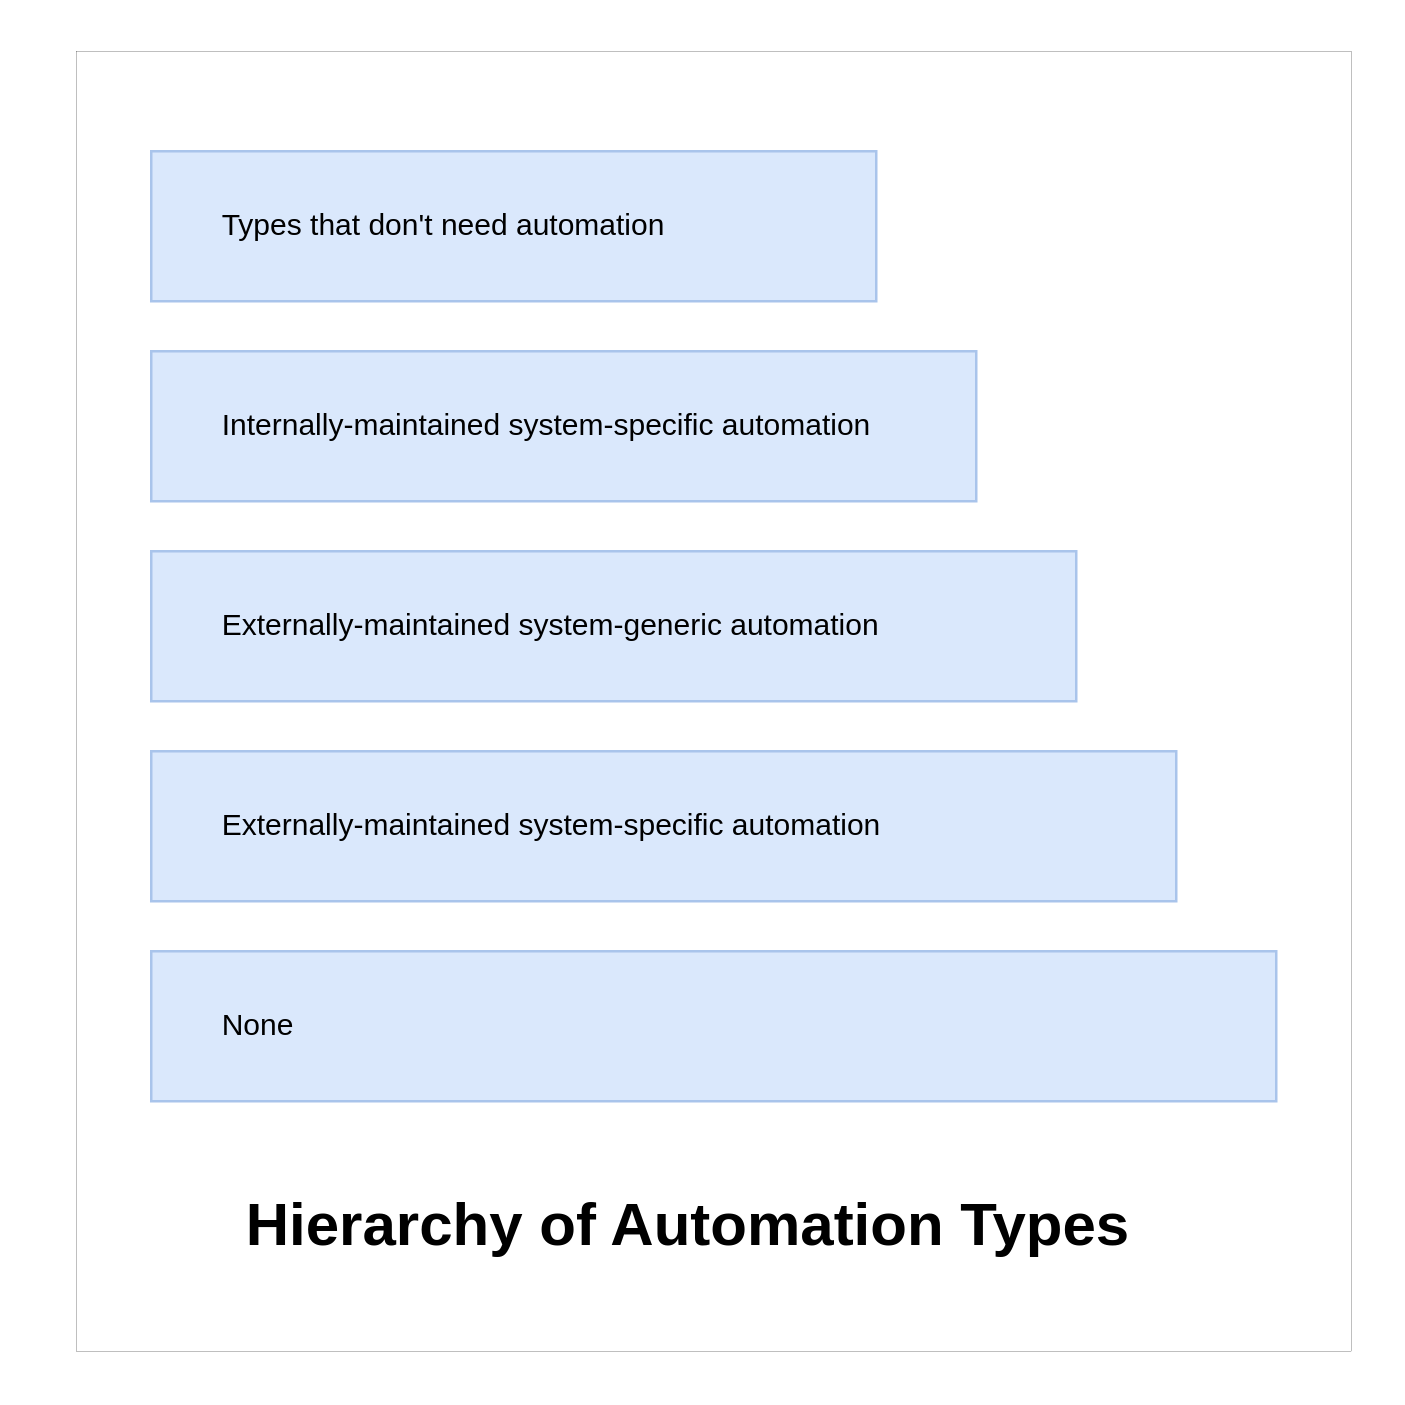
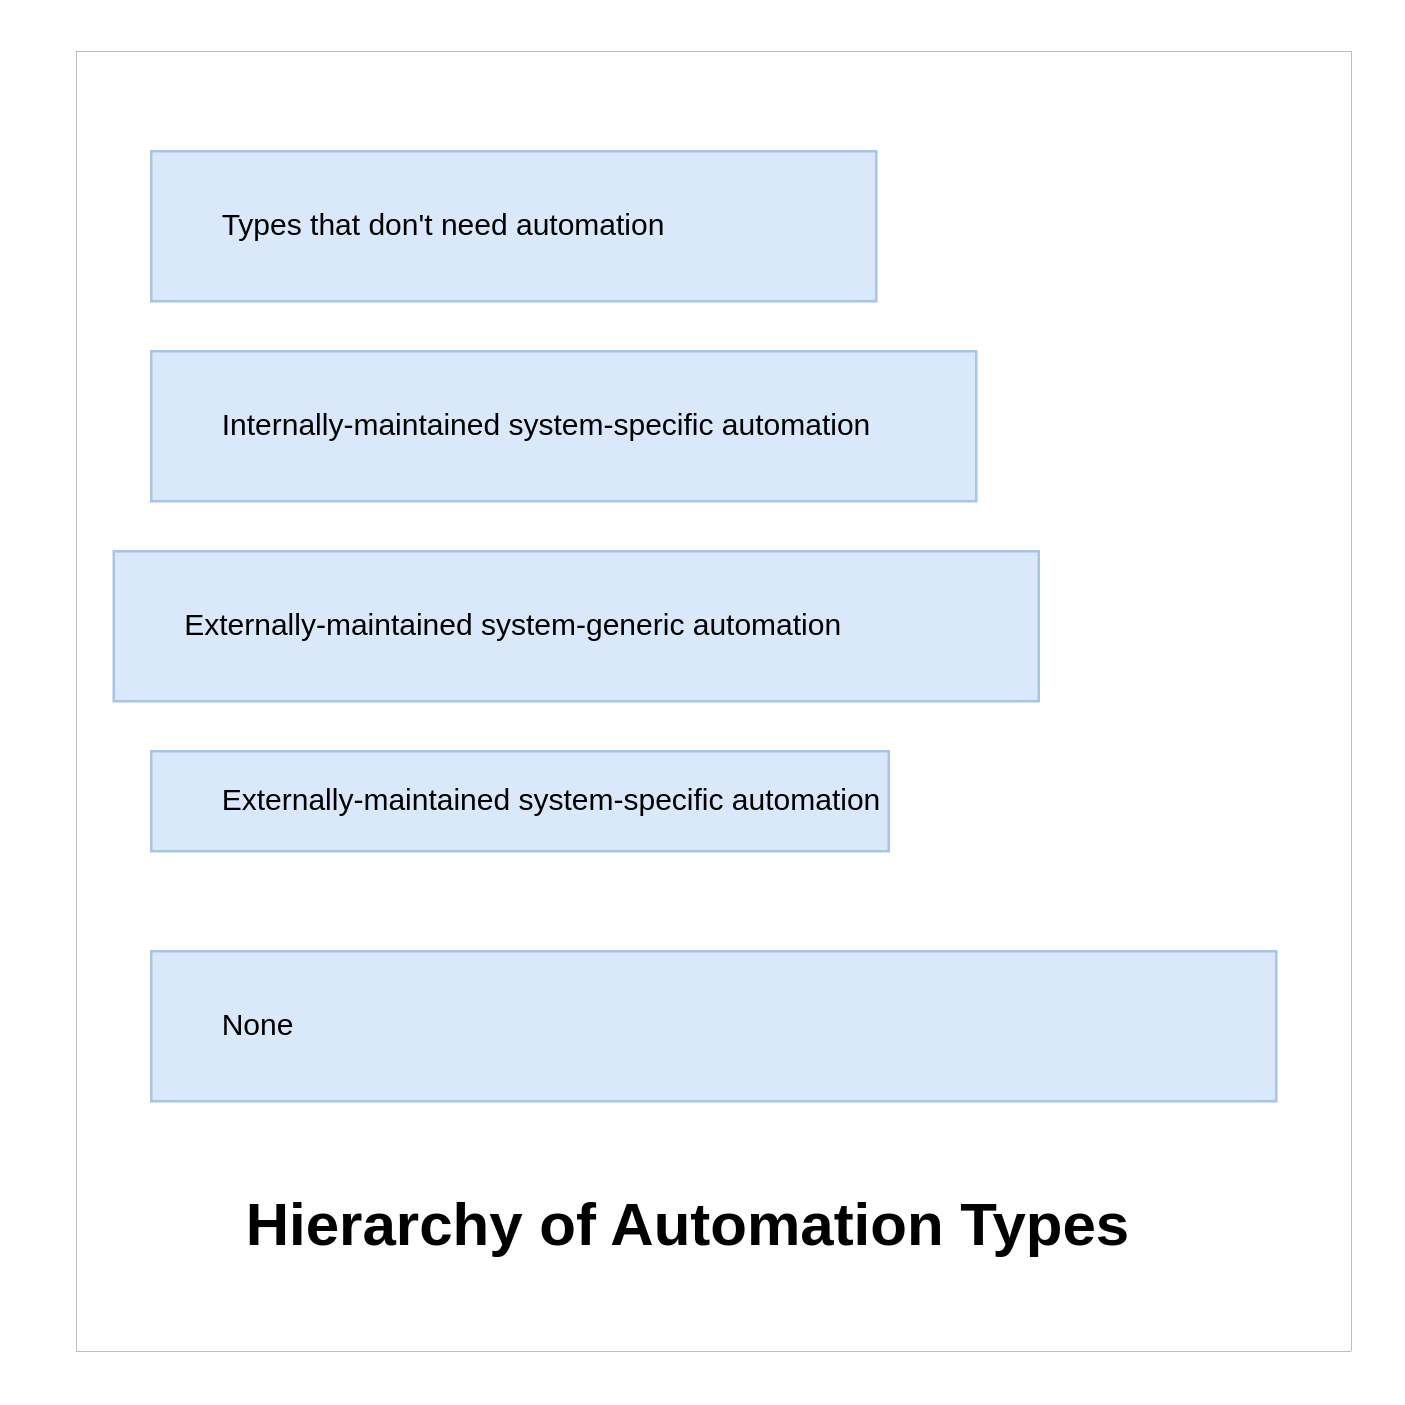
node "Externally-maintained system-generic automation": moved (614, 626) -> (576, 626)
node "Externally-maintained system-specific automation": size 1025x150 -> 738x100
